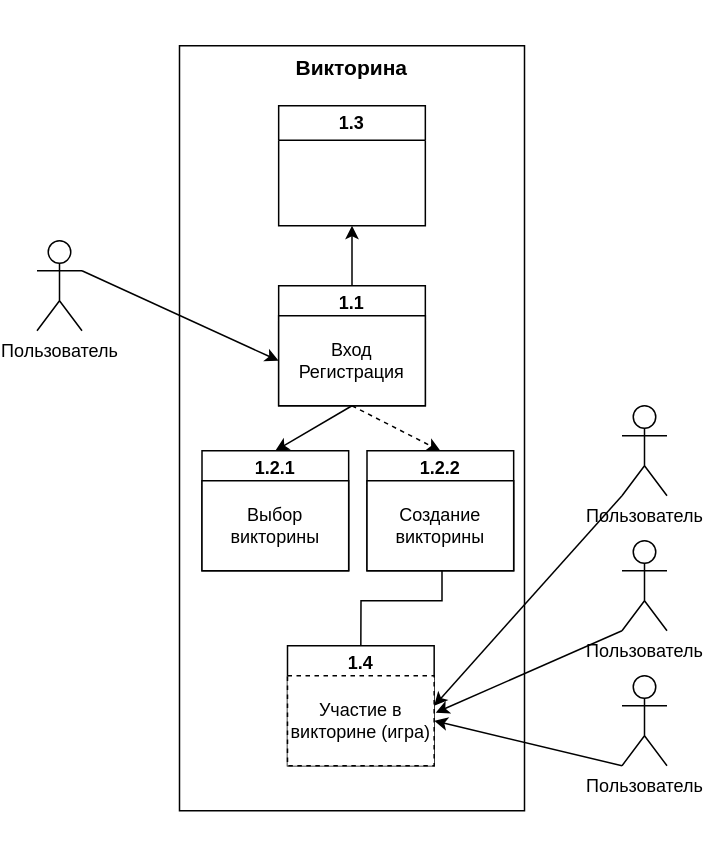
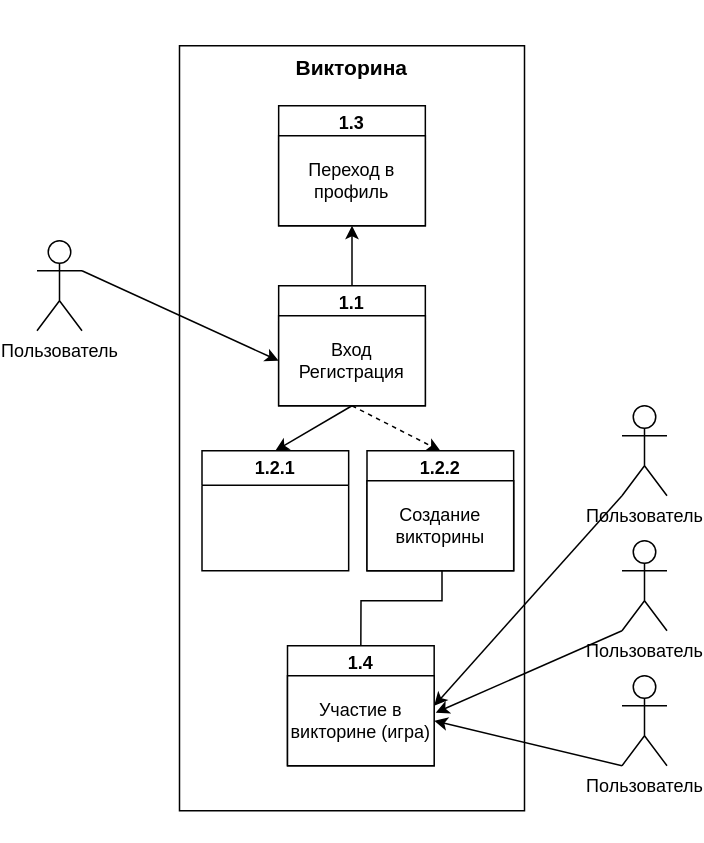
node "Переход в профиль": added
node "Выбор викторины": removed
node "Участие в викторине (игра)": style dashed -> solid
